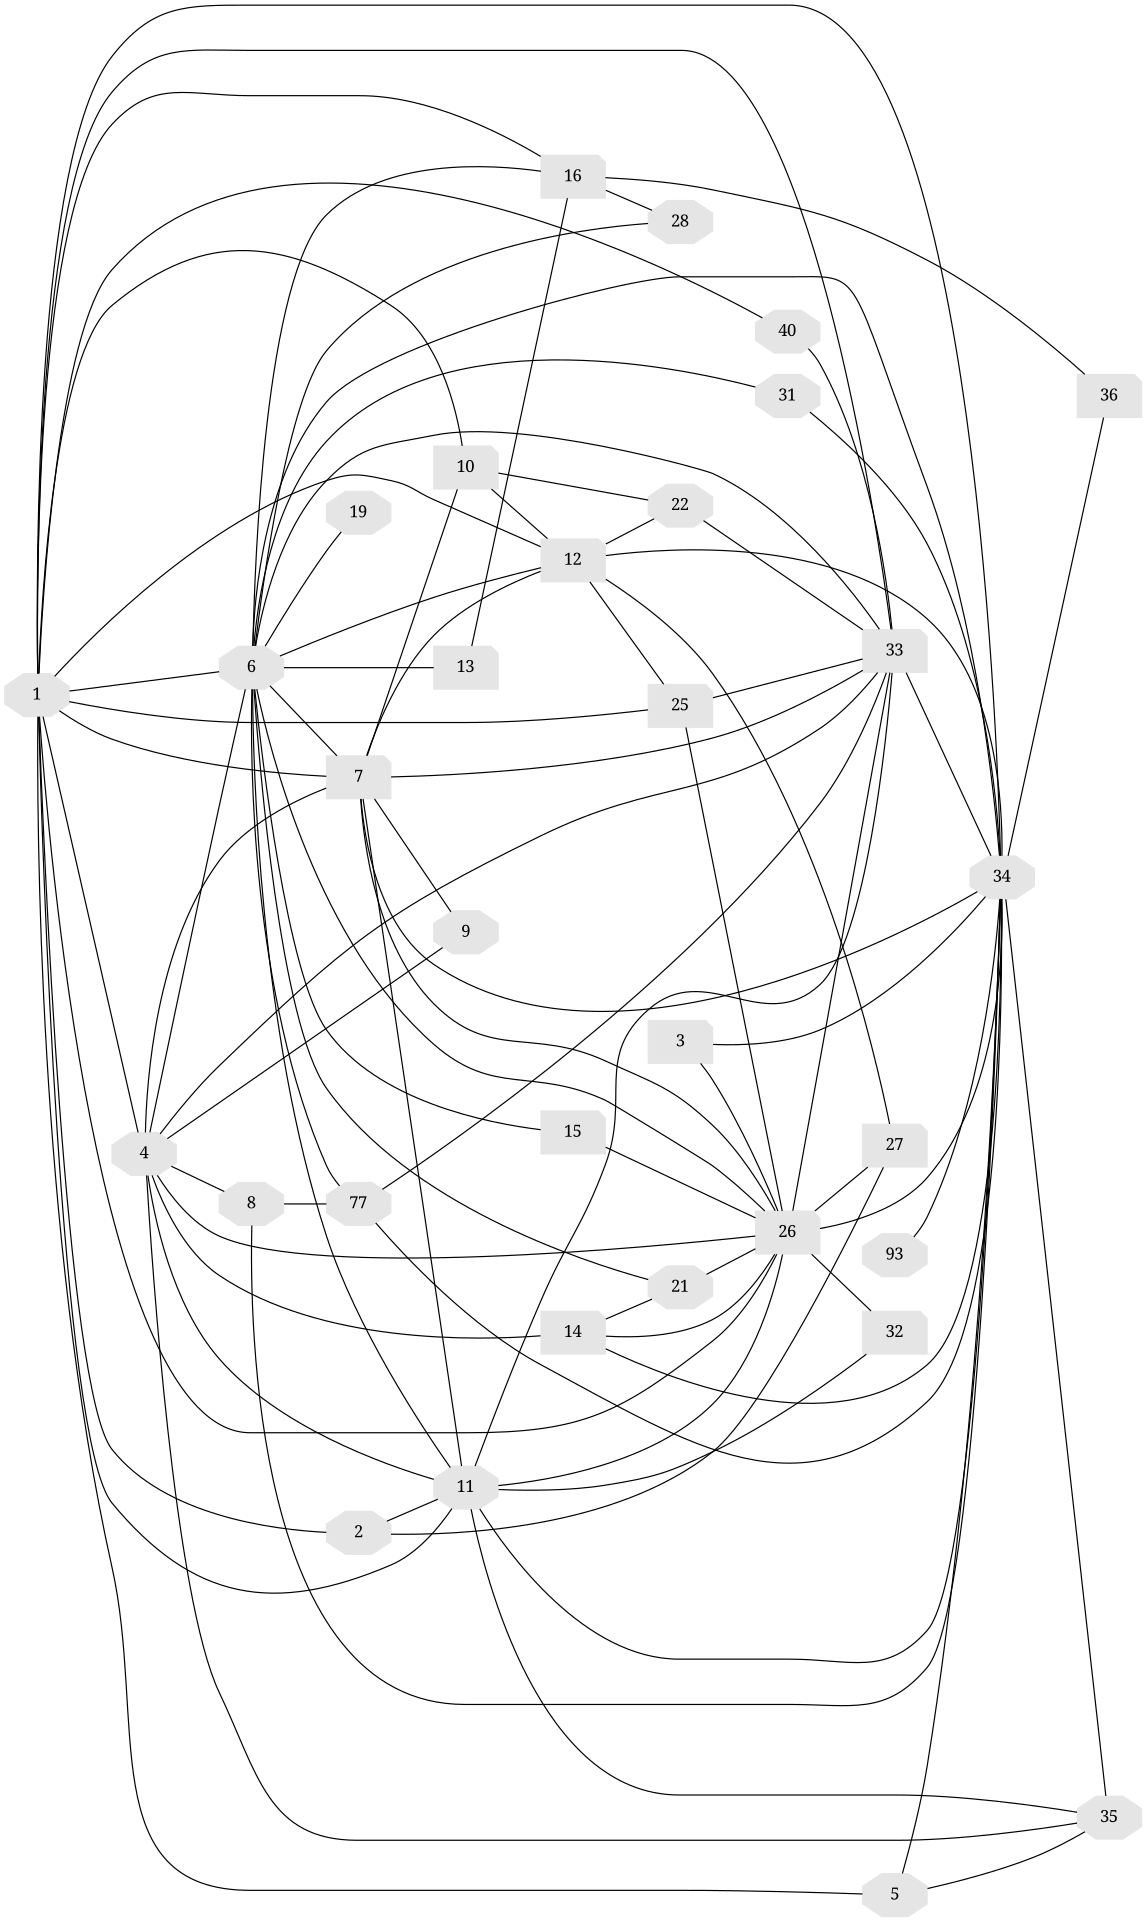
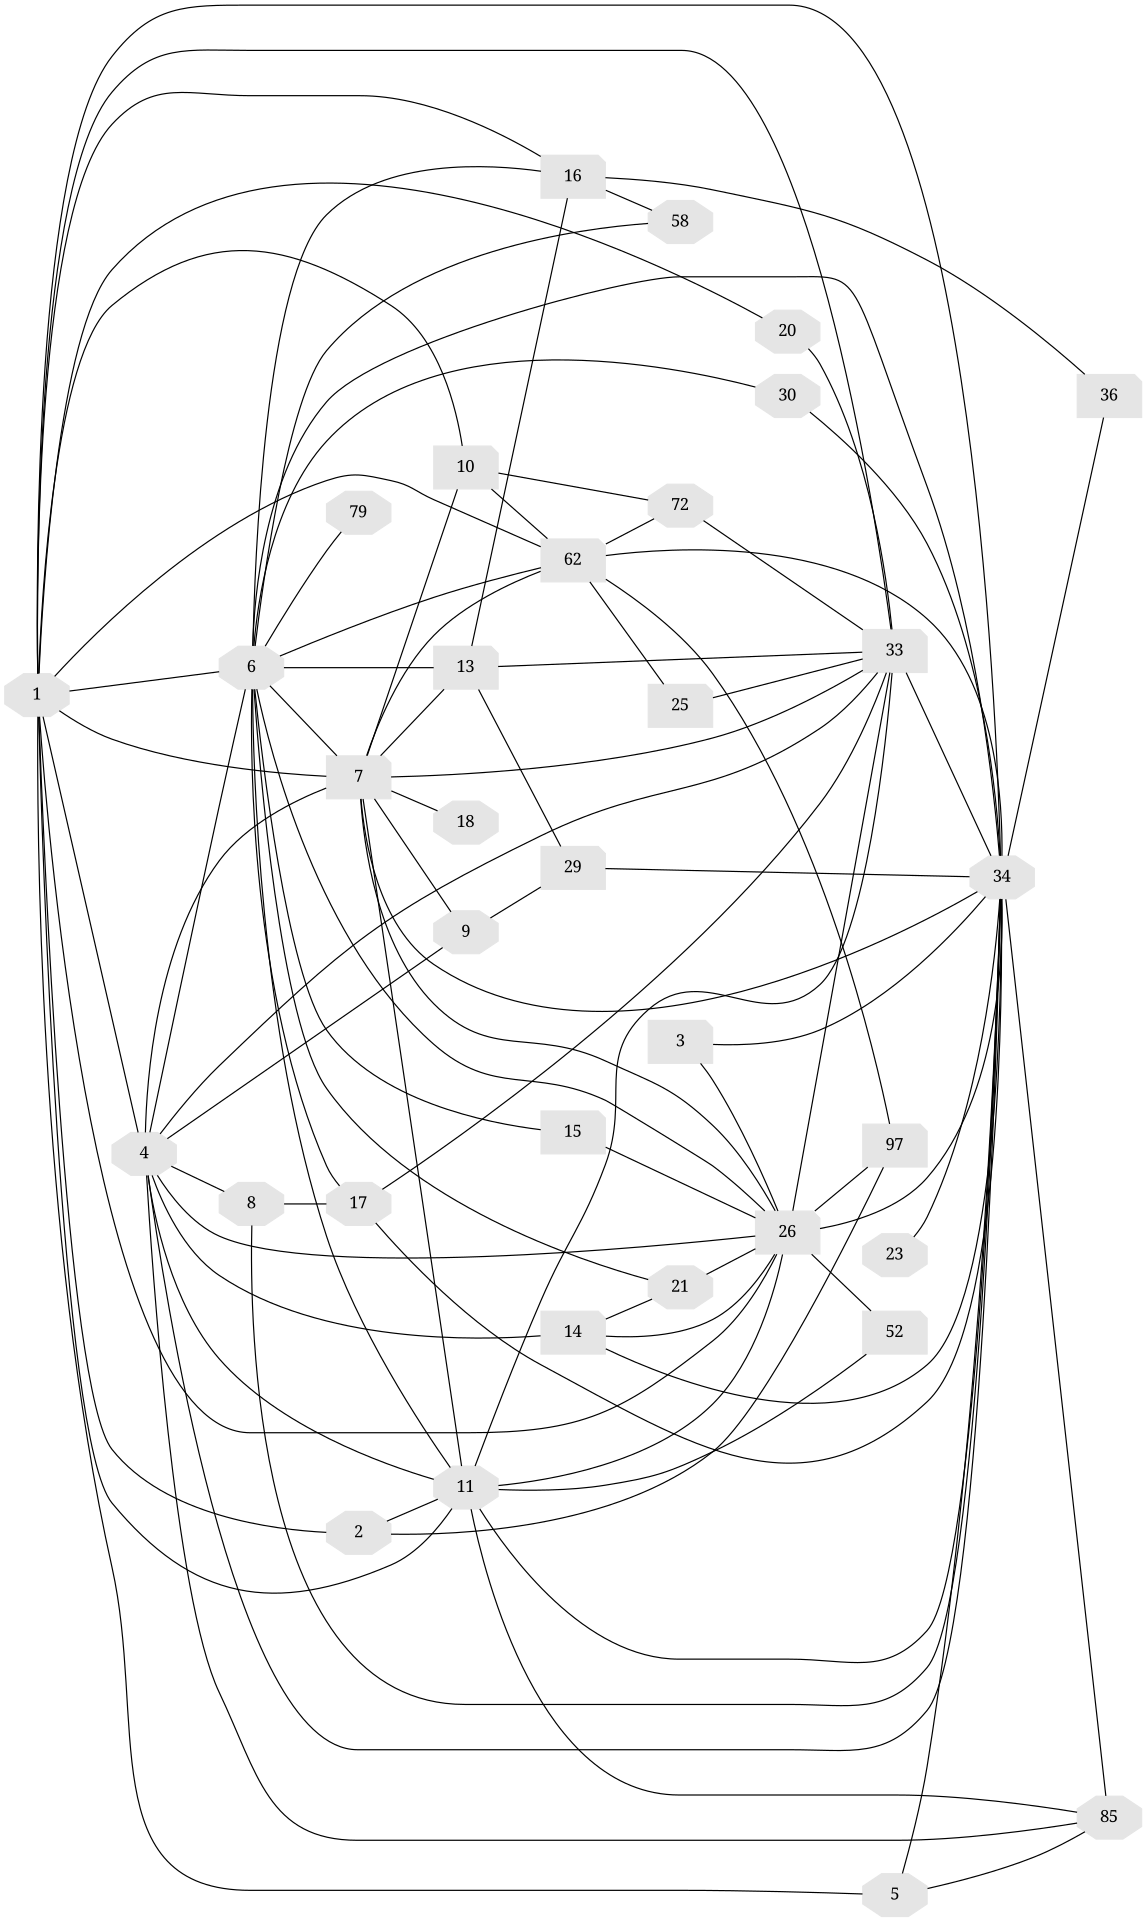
node "28": label "28" -> "58"
node "40": label "40" -> "20"
node "31": label "31" -> "30"
edge "33" -- "6": now "33" -- "13"
node "22": label "22" -> "72"
node "19": label "19" -> "79"
node "12": label "12" -> "62"
edge "13" -- "7": added
edge "1" -- "25": removed
node "18": added
node "29": added
edge "25" -- "26": removed
node "27": label "27" -> "97"
node "77": label "77" -> "17"
node "93": label "93" -> "23"
node "32": label "32" -> "52"
edge "34" -- "4": added
node "35": label "35" -> "85"
